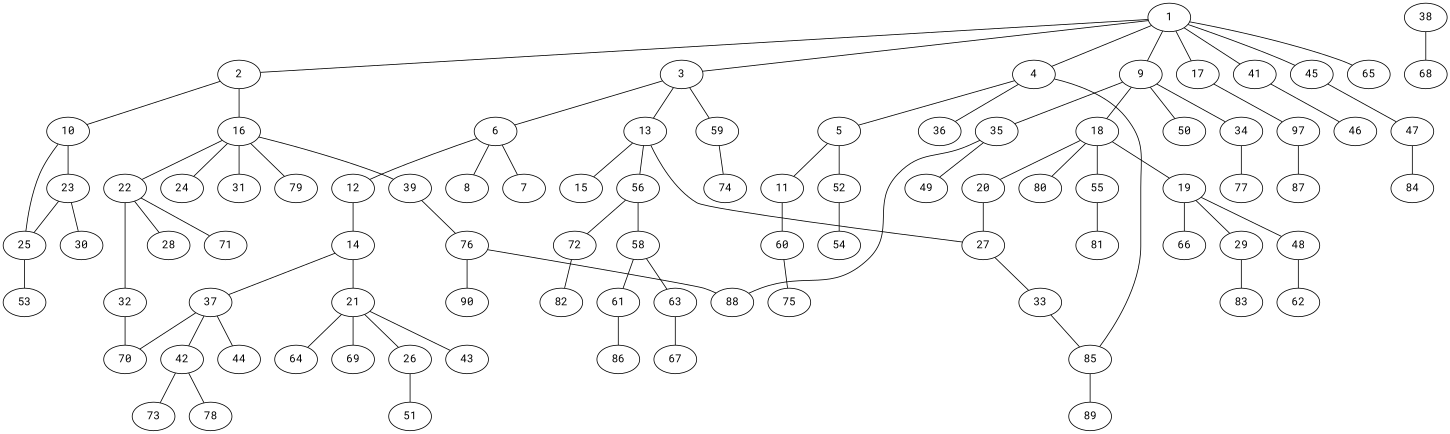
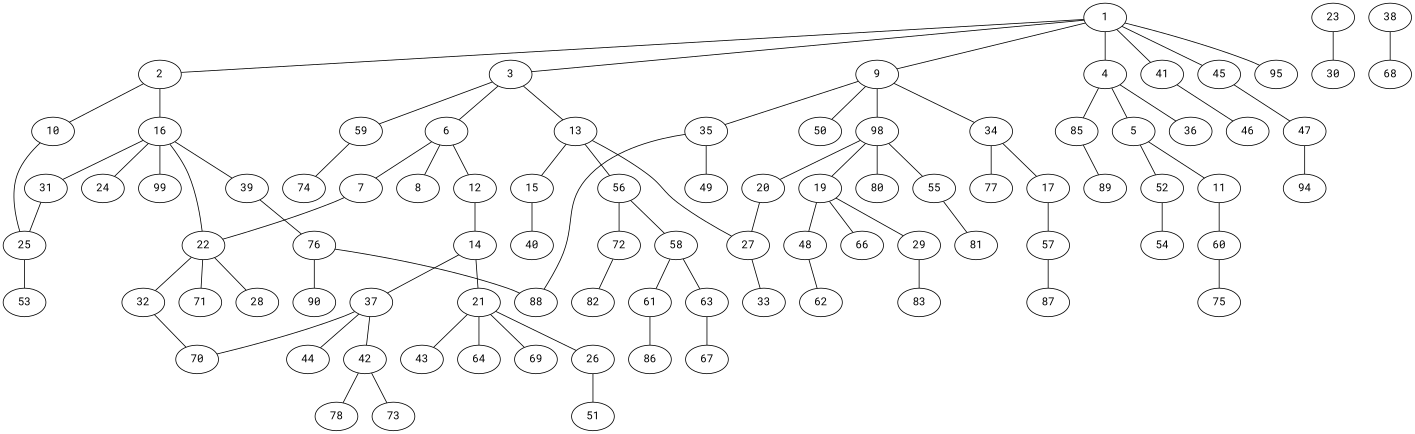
edge "1" -- "17": now "34" -- "17"
node "65": label "65" -> "95"
node "18": label "18" -> "98"
node "97": label "97" -> "57"
edge "10" -- "23": removed
node "79": label "79" -> "99"
node "84": label "84" -> "94"
edge "23" -- "25": now "31" -- "25"
edge "7" -- "22": added
node "40": added
edge "33" -- "85": removed
